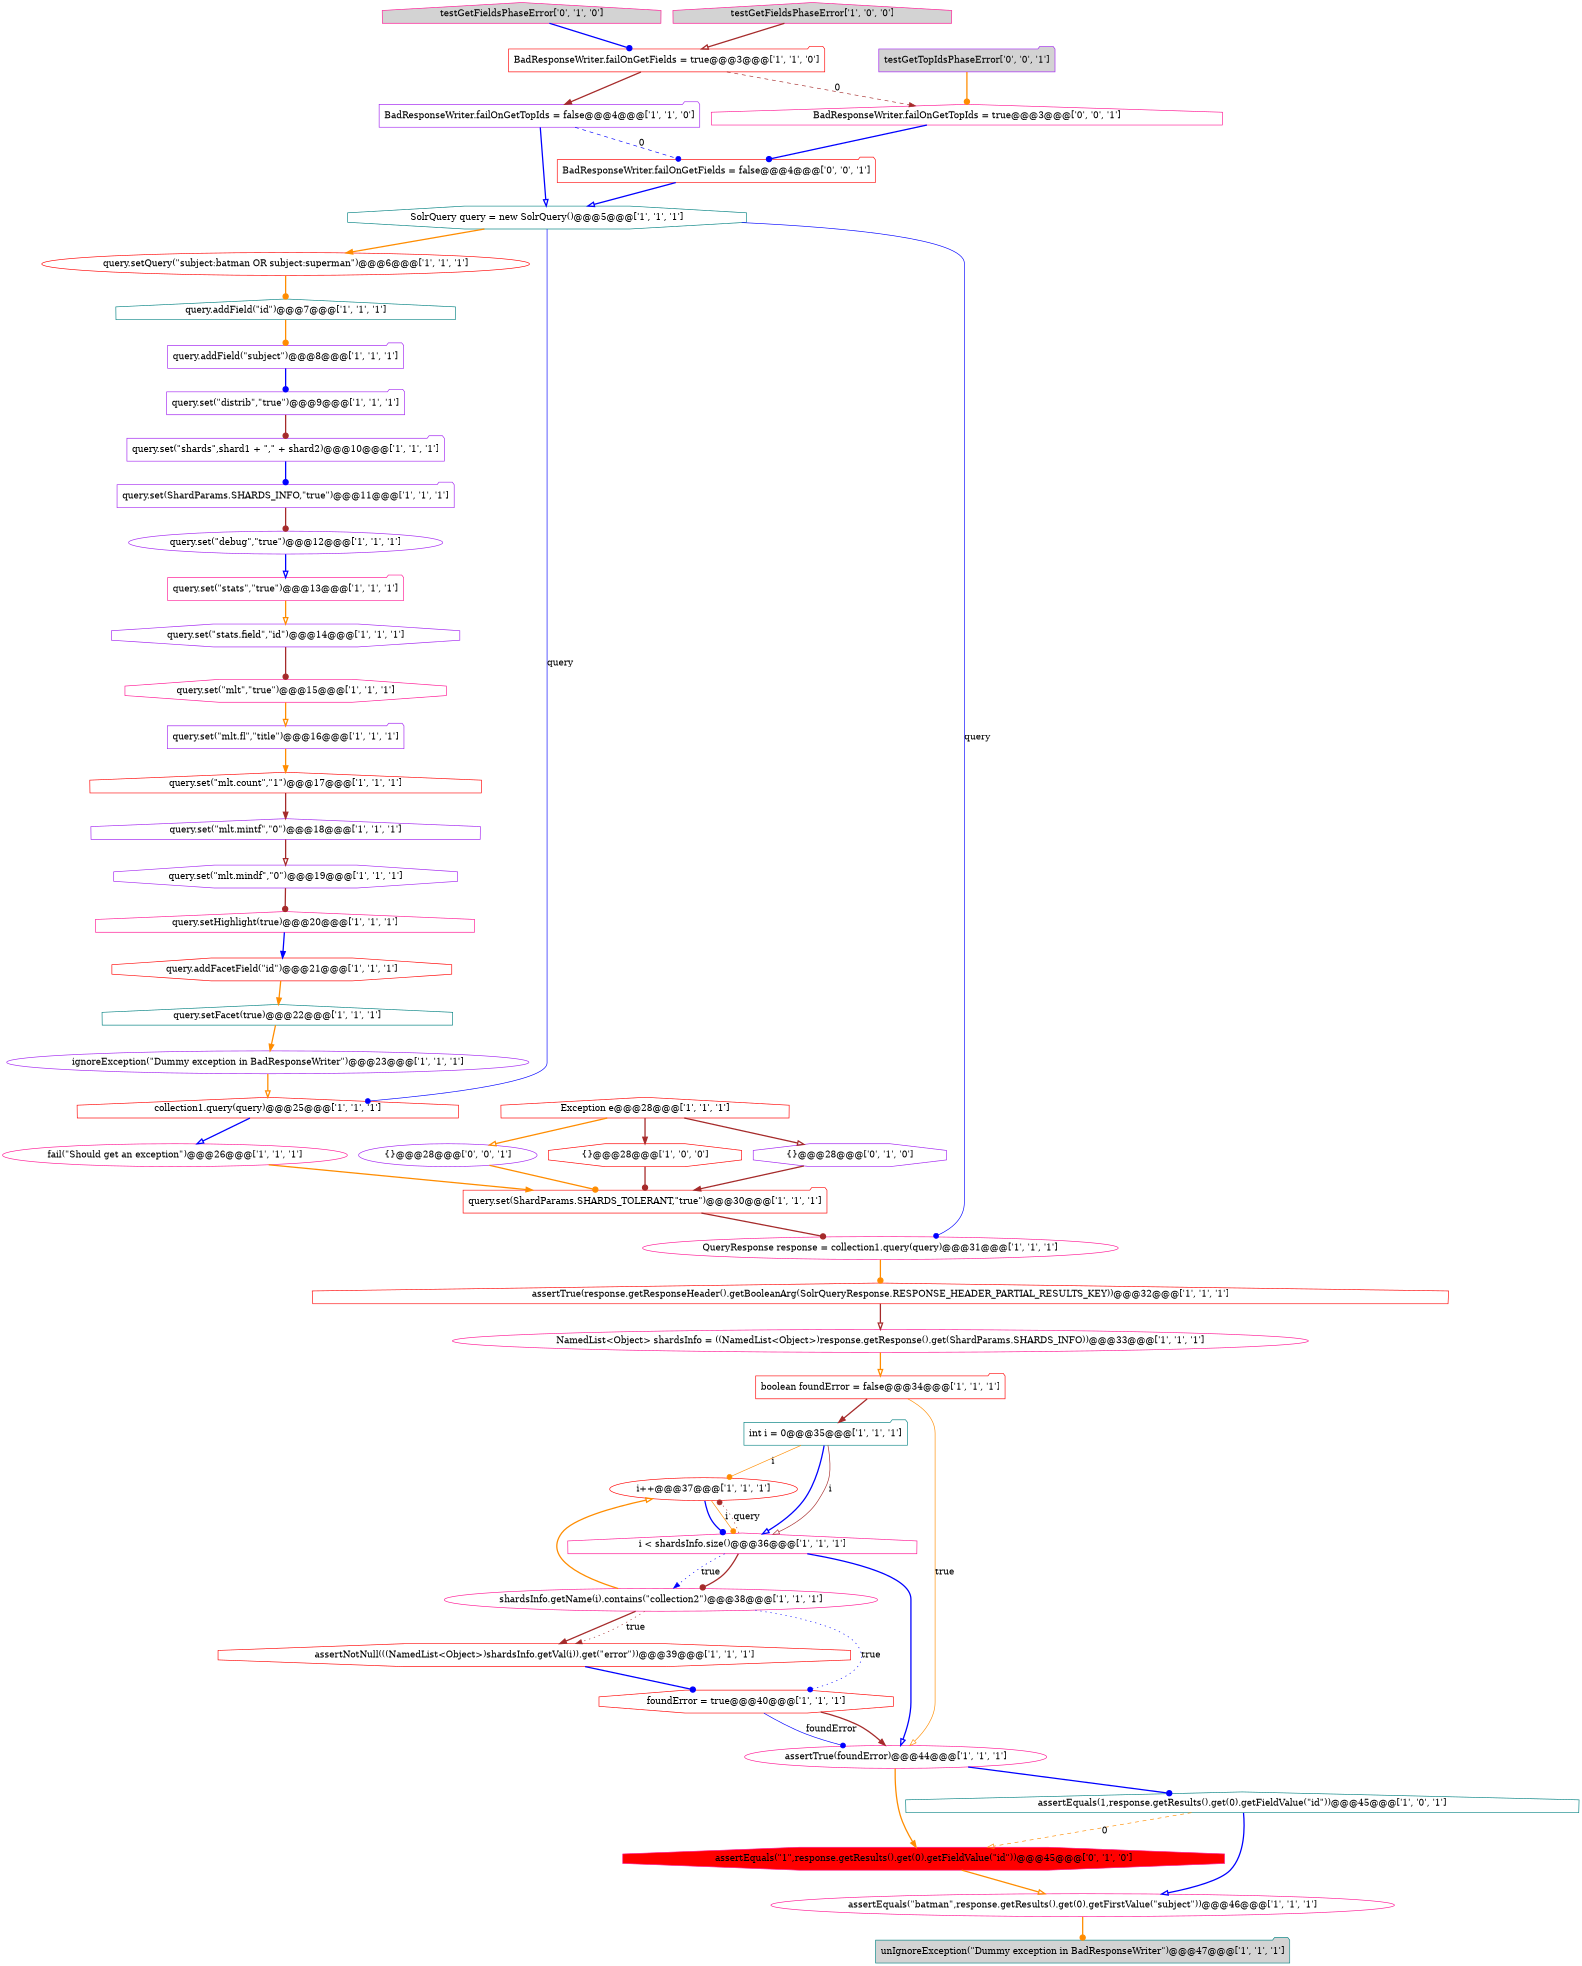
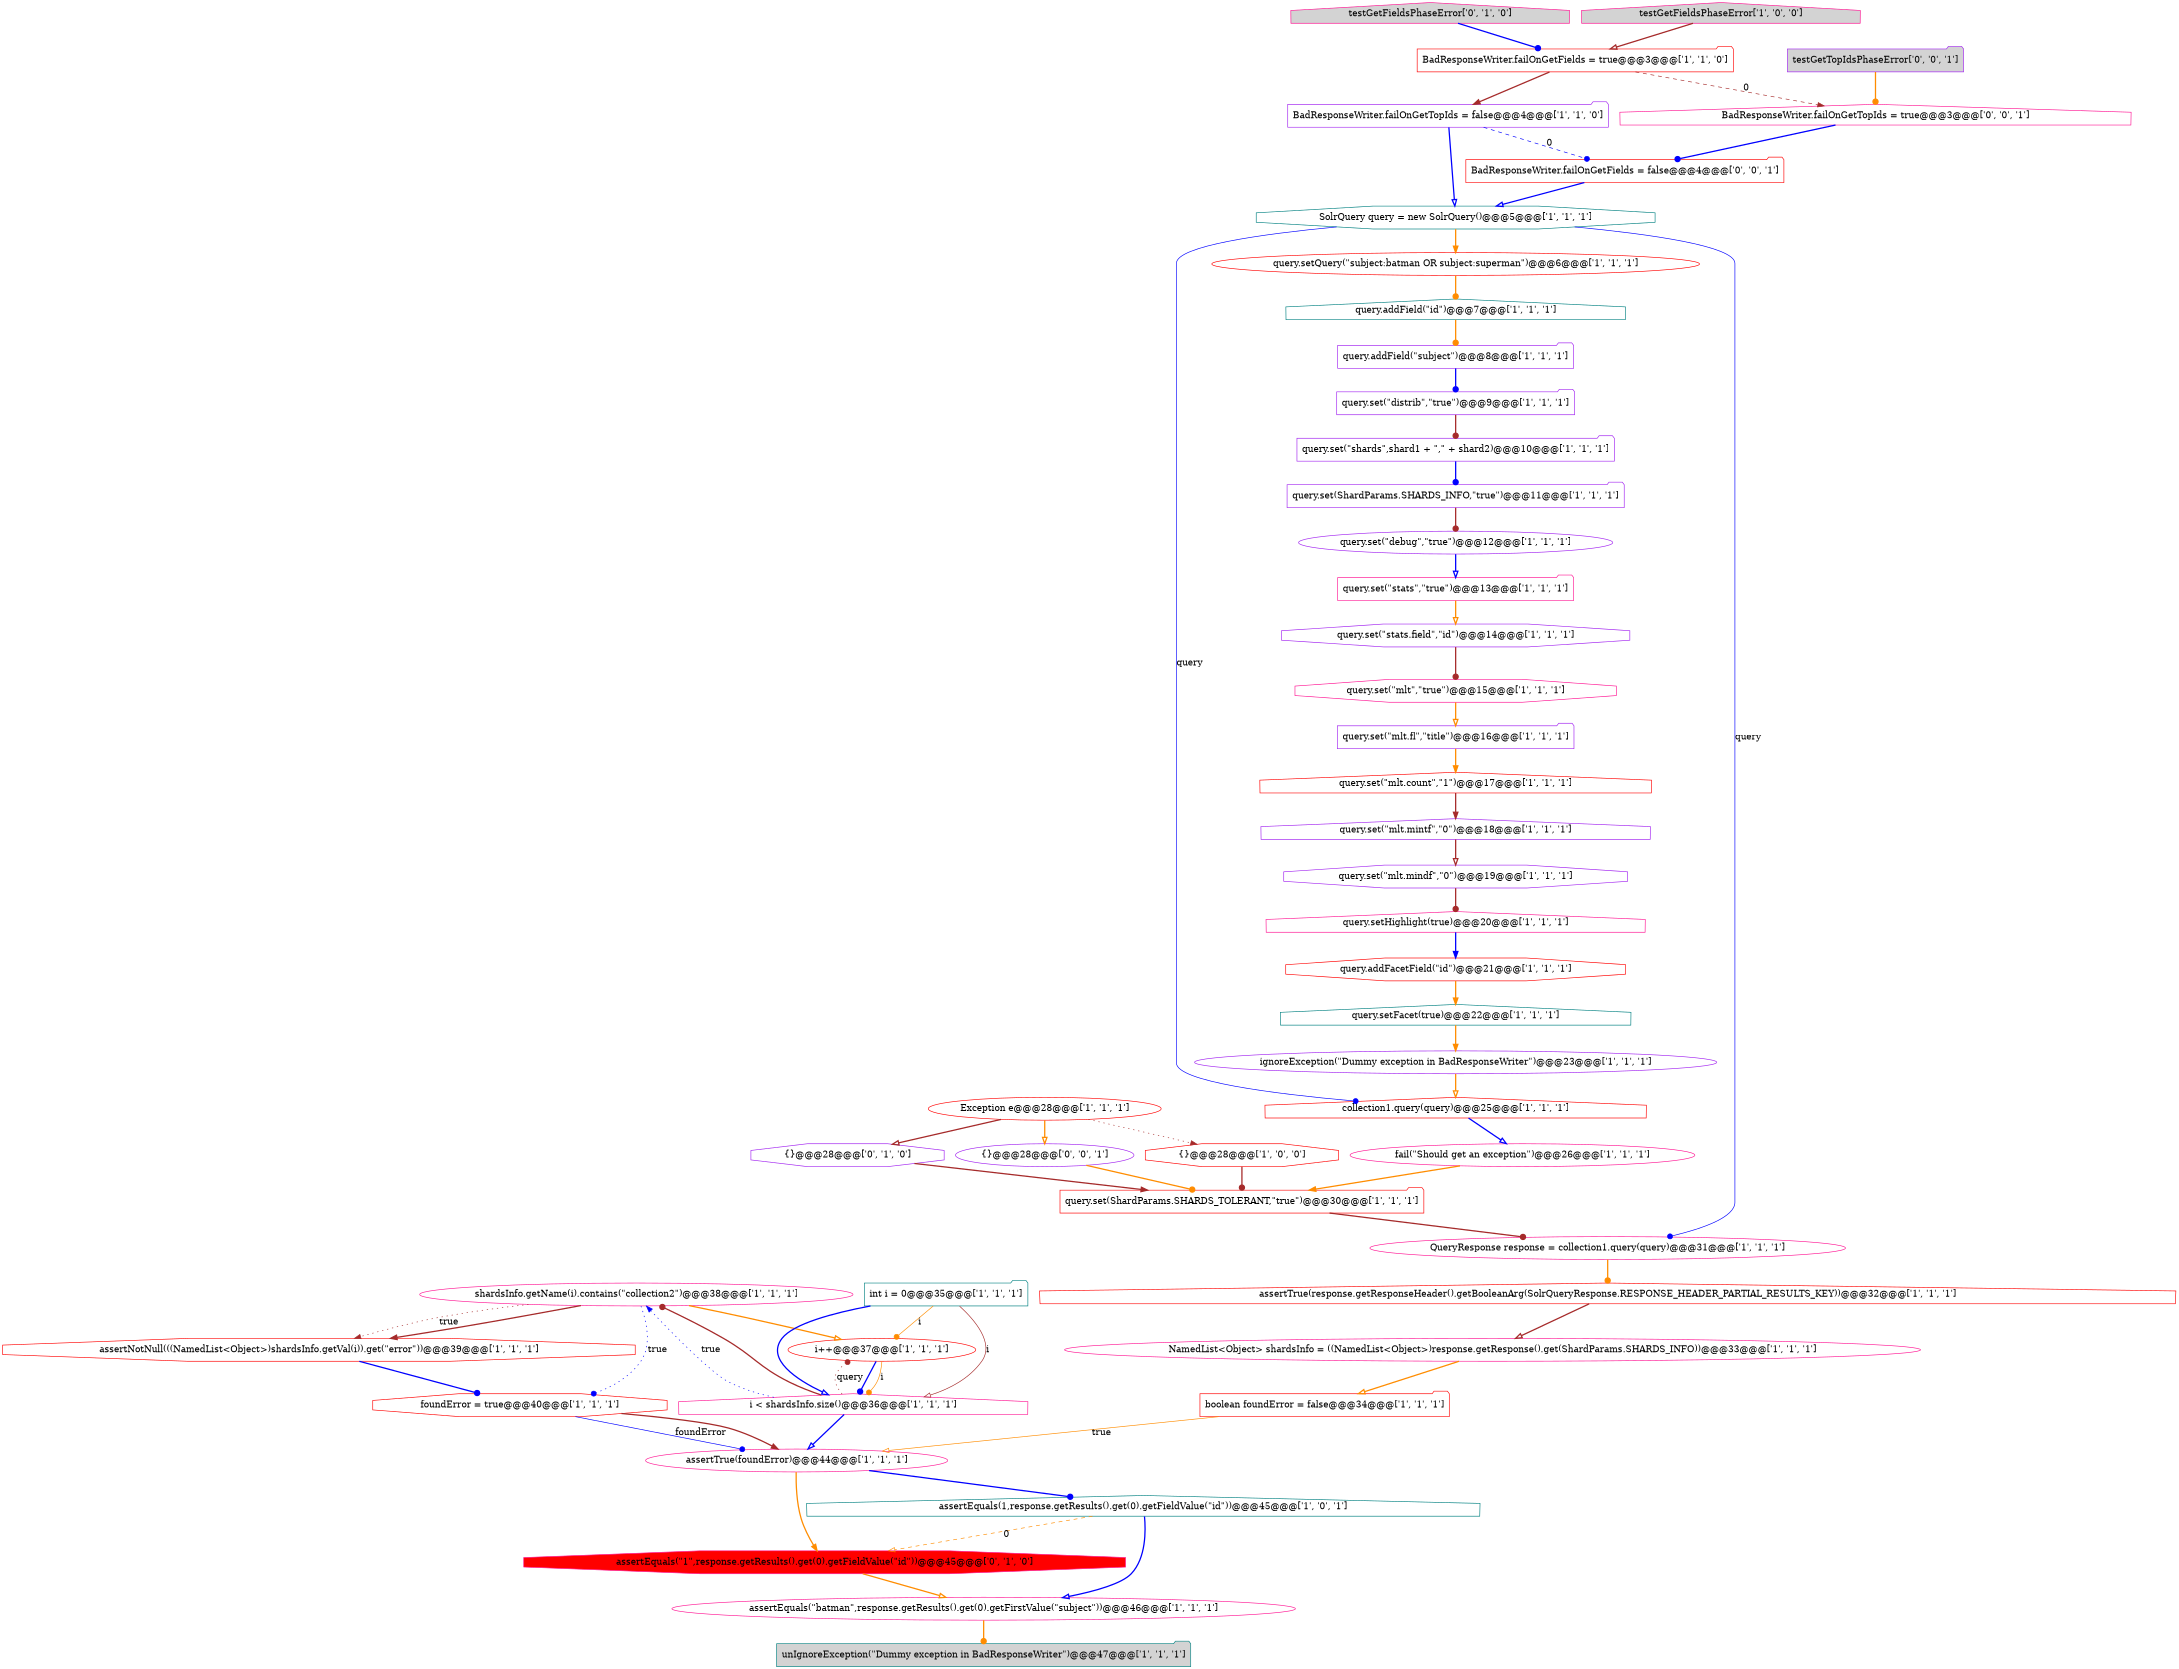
node "Exception e@@@28@@@['1', '1', '1']": shape house -> ellipse
edge "Exception e@@@28@@@['1', '1', '1']" -> "{}@@@28@@@['1', '0', '0']": style bold -> dotted
edge "boolean foundError = false@@@34@@@['1', '1', '1']" -> "int i = 0@@@35@@@['1', '1', '1']": removed
